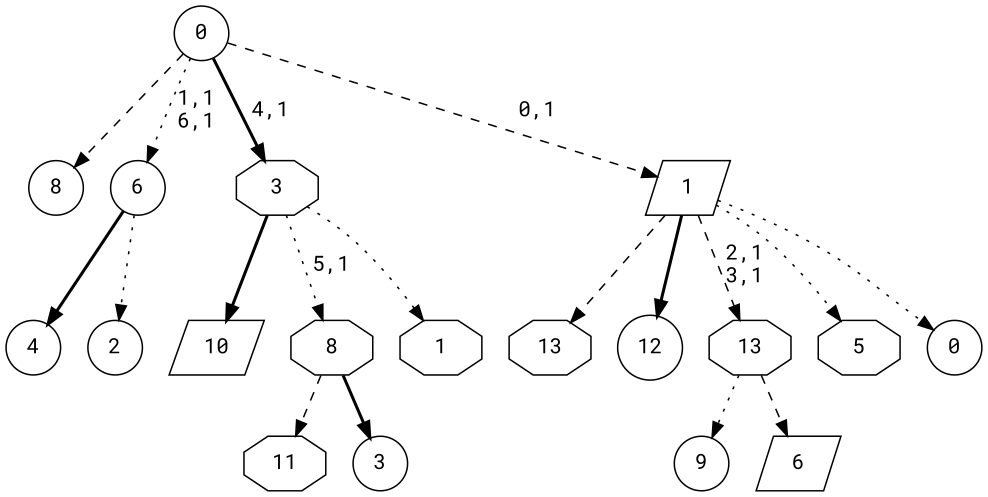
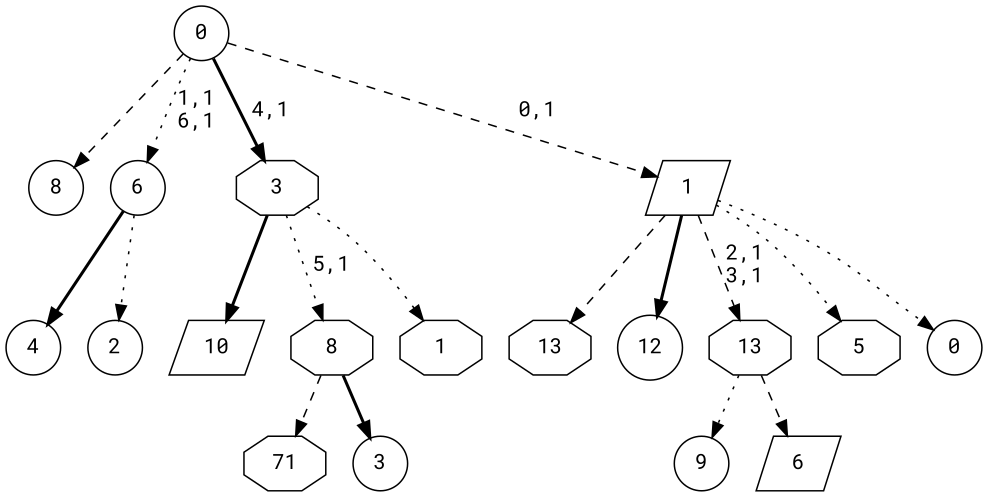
node "11": label "11" -> "71"
